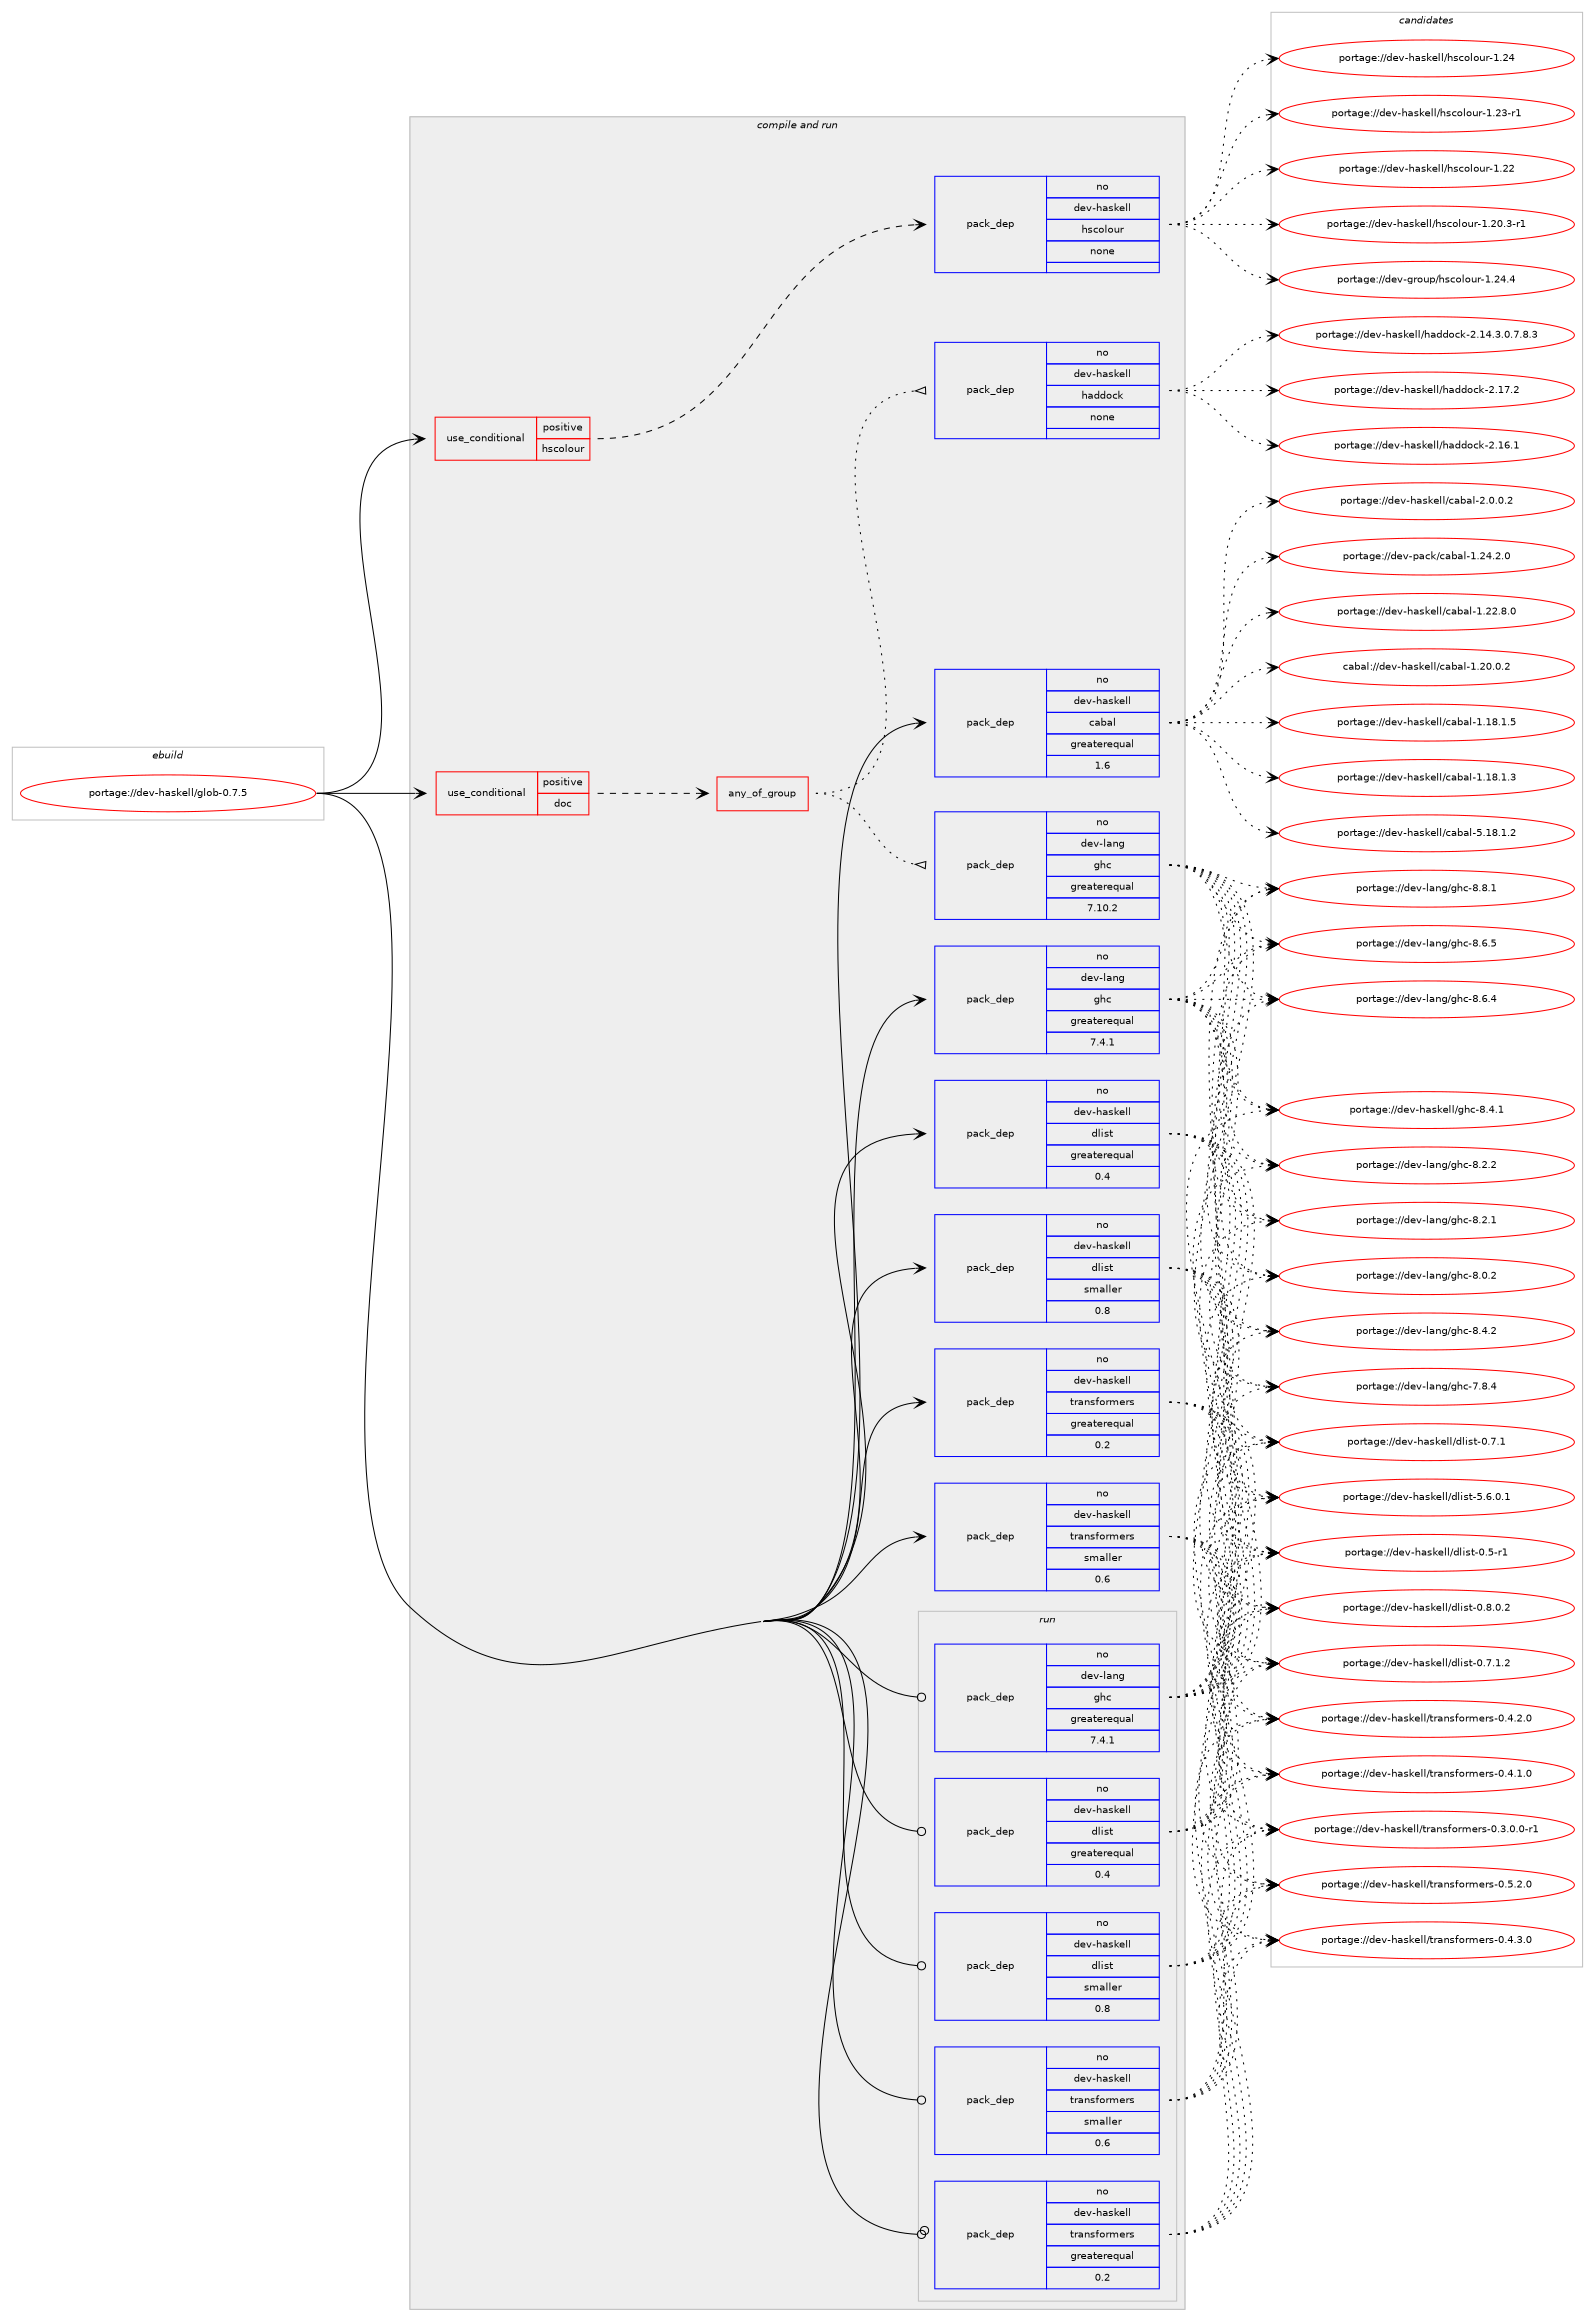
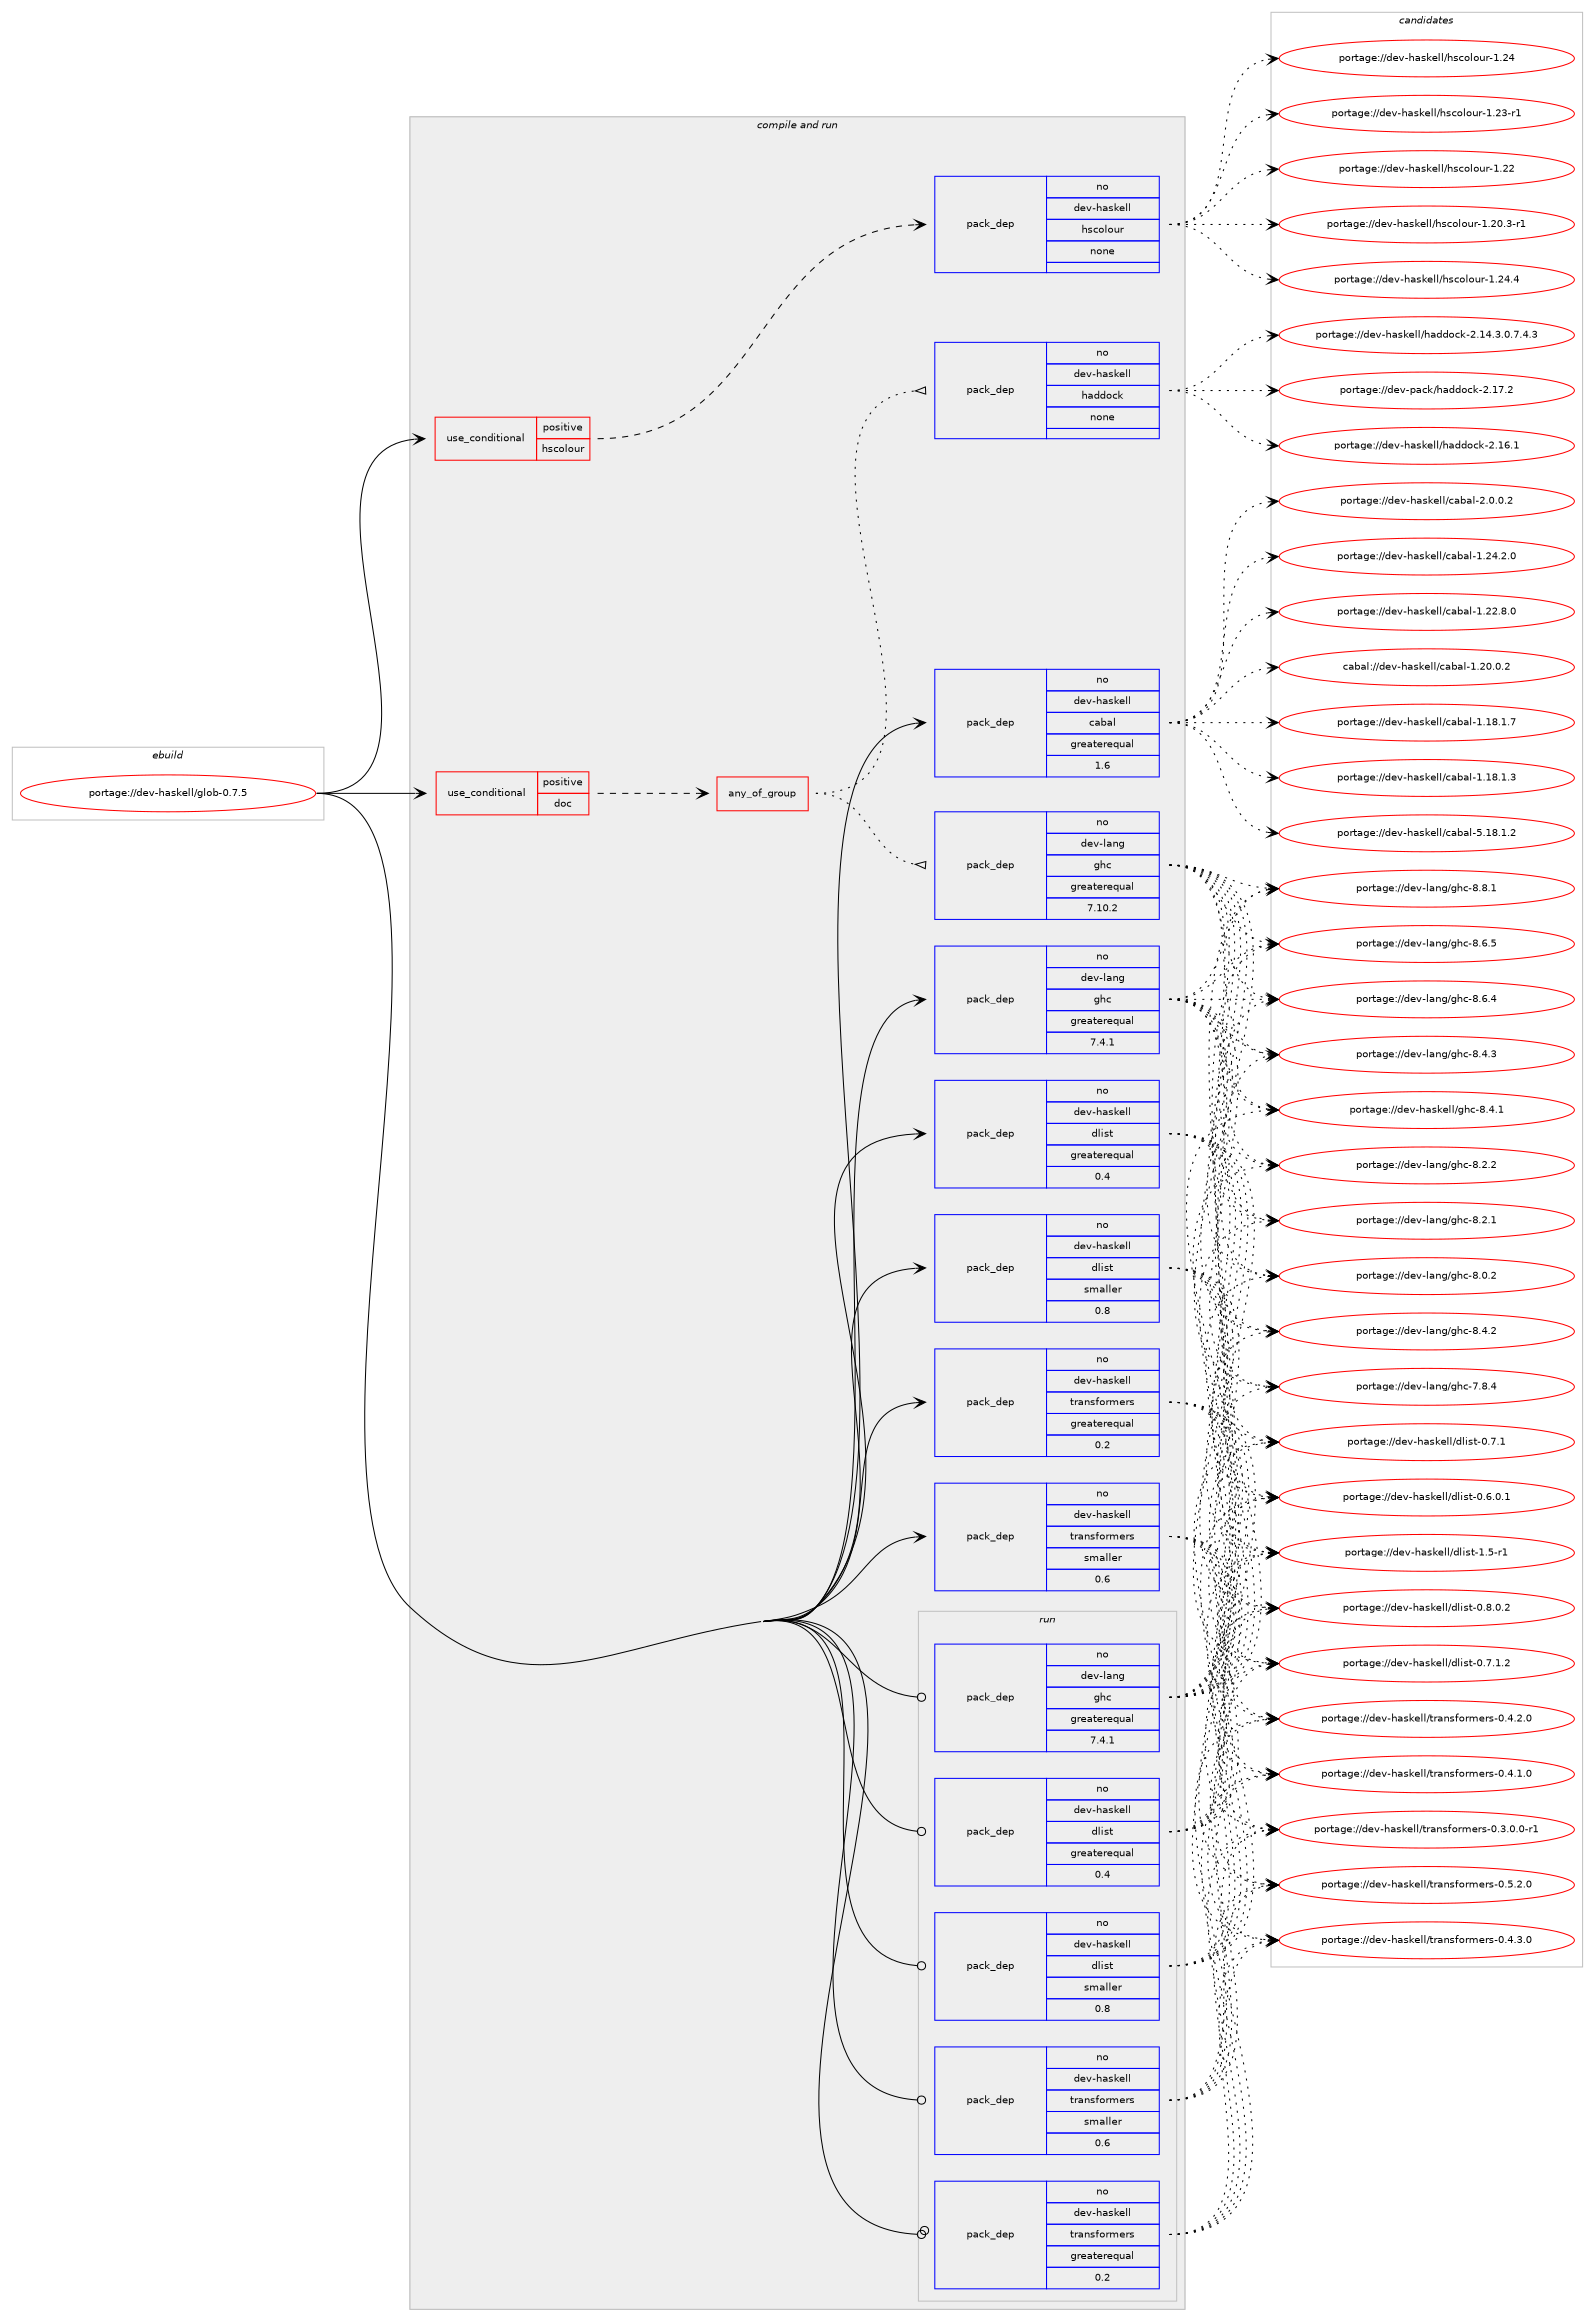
node "portage://dev-group/hscolour-1.24.4": label "portage://dev-group/hscolour-1.24.4" -> "portage://dev-haskell/hscolour-1.24.4"
node "portage://dev-haskell/haddock-2.14.3.0.7.8.3": label "portage://dev-haskell/haddock-2.14.3.0.7.8.3" -> "portage://dev-haskell/haddock-2.14.3.0.7.4.3"
node "portage://dev-haskell/haddock-2.17.2": label "portage://dev-haskell/haddock-2.17.2" -> "portage://dev-pack/haddock-2.17.2"
node "portage://dev-pack/cabal-1.24.2.0": label "portage://dev-pack/cabal-1.24.2.0" -> "portage://dev-haskell/cabal-1.24.2.0"
node "portage://dev-haskell/cabal-1.18.1.5": label "portage://dev-haskell/cabal-1.18.1.5" -> "portage://dev-haskell/cabal-1.18.1.7"
node "portage://dev-lang/ghc-8.4.3": added
node "portage://dev-haskell/dlist-5.6.0.1": label "portage://dev-haskell/dlist-5.6.0.1" -> "portage://dev-haskell/dlist-0.6.0.1"
node "portage://dev-haskell/dlist-0.5-r1": label "portage://dev-haskell/dlist-0.5-r1" -> "portage://dev-haskell/dlist-1.5-r1"
